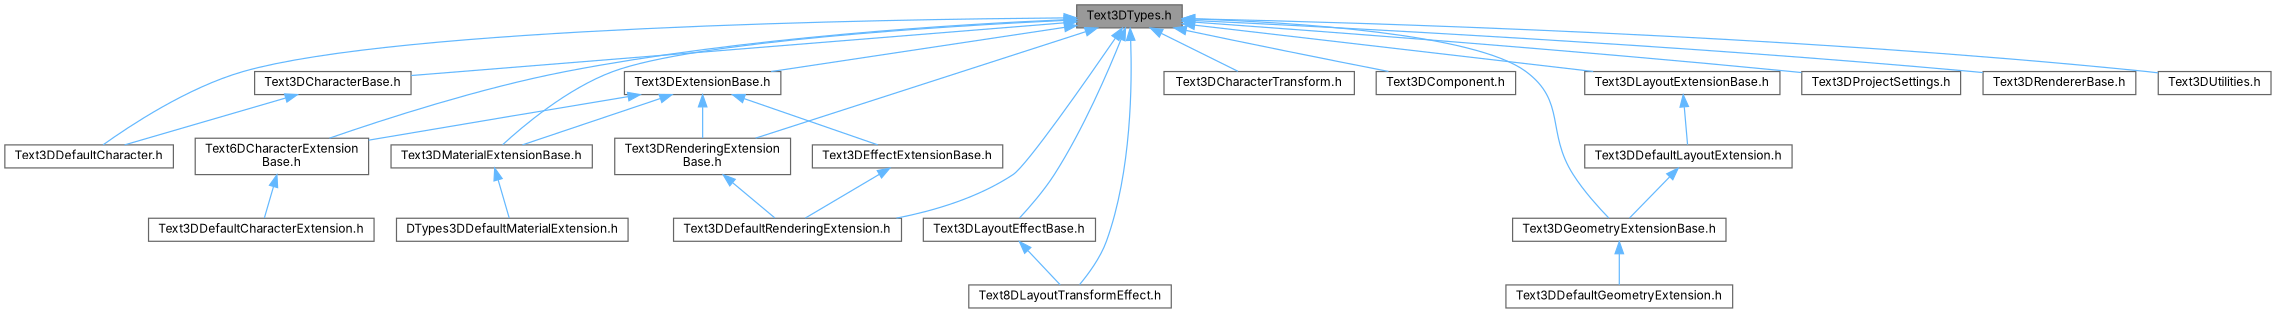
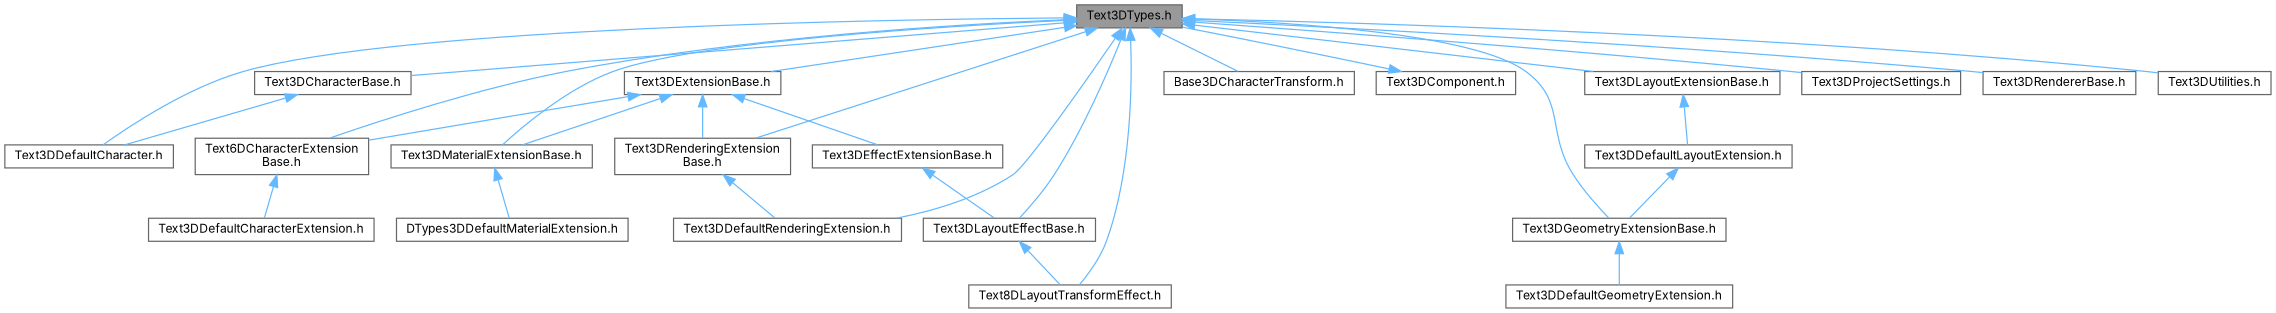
edge "Text3DComponent.h" -> "Text3DTypes.h": reversed
node "Text3DCharacterTransform.h": label "Text3DCharacterTransform.h" -> "Base3DCharacterTransform.h"
edge "Text3DDefaultRenderingExtension.h" -> "Text3DEffectExtensionBase.h": now "Text3DLayoutEffectBase.h" -> "Text3DEffectExtensionBase.h"
